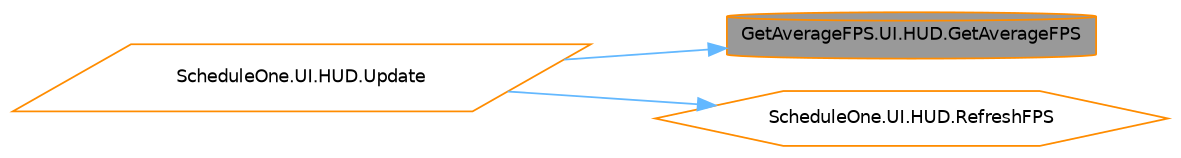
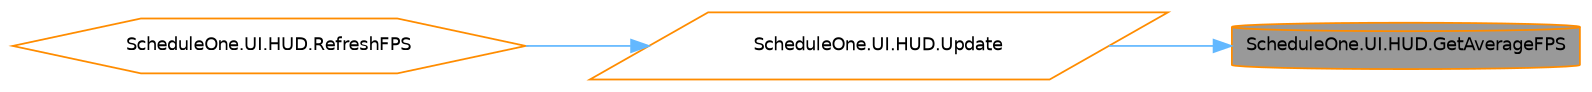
node "GetAverageFPS.UI.HUD.GetAverageFPS": label "GetAverageFPS.UI.HUD.GetAverageFPS" -> "ScheduleOne.UI.HUD.GetAverageFPS"
edge "ScheduleOne.UI.HUD.Update" -> "ScheduleOne.UI.HUD.RefreshFPS": reversed
